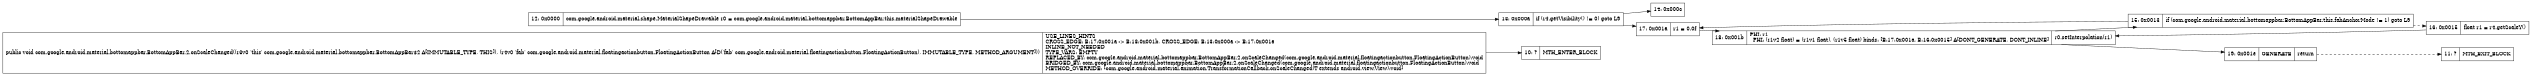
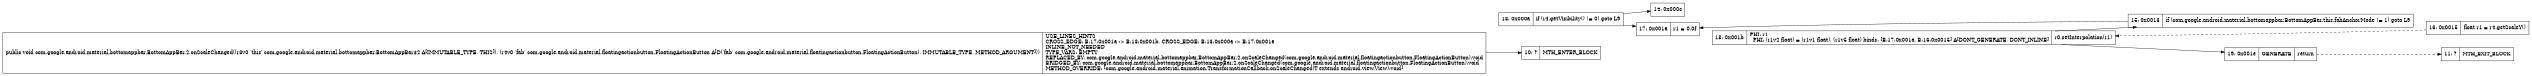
node "12: 0x0000": removed
edge "15: 0x0013" -> "16: 0x0015": removed
edge "17: 0x001a" -> "18: 0x001b": removed
edge "16: 0x0015" -> "18: 0x001b": style solid -> dashed
